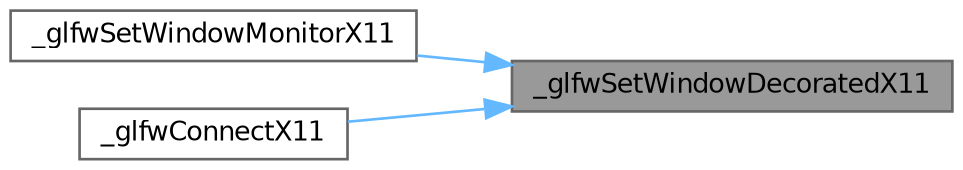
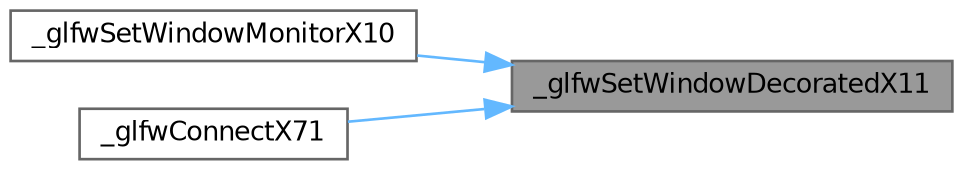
node "_glfwSetWindowMonitorX11": label "_glfwSetWindowMonitorX11" -> "_glfwSetWindowMonitorX10"
node "_glfwConnectX11": label "_glfwConnectX11" -> "_glfwConnectX71"
